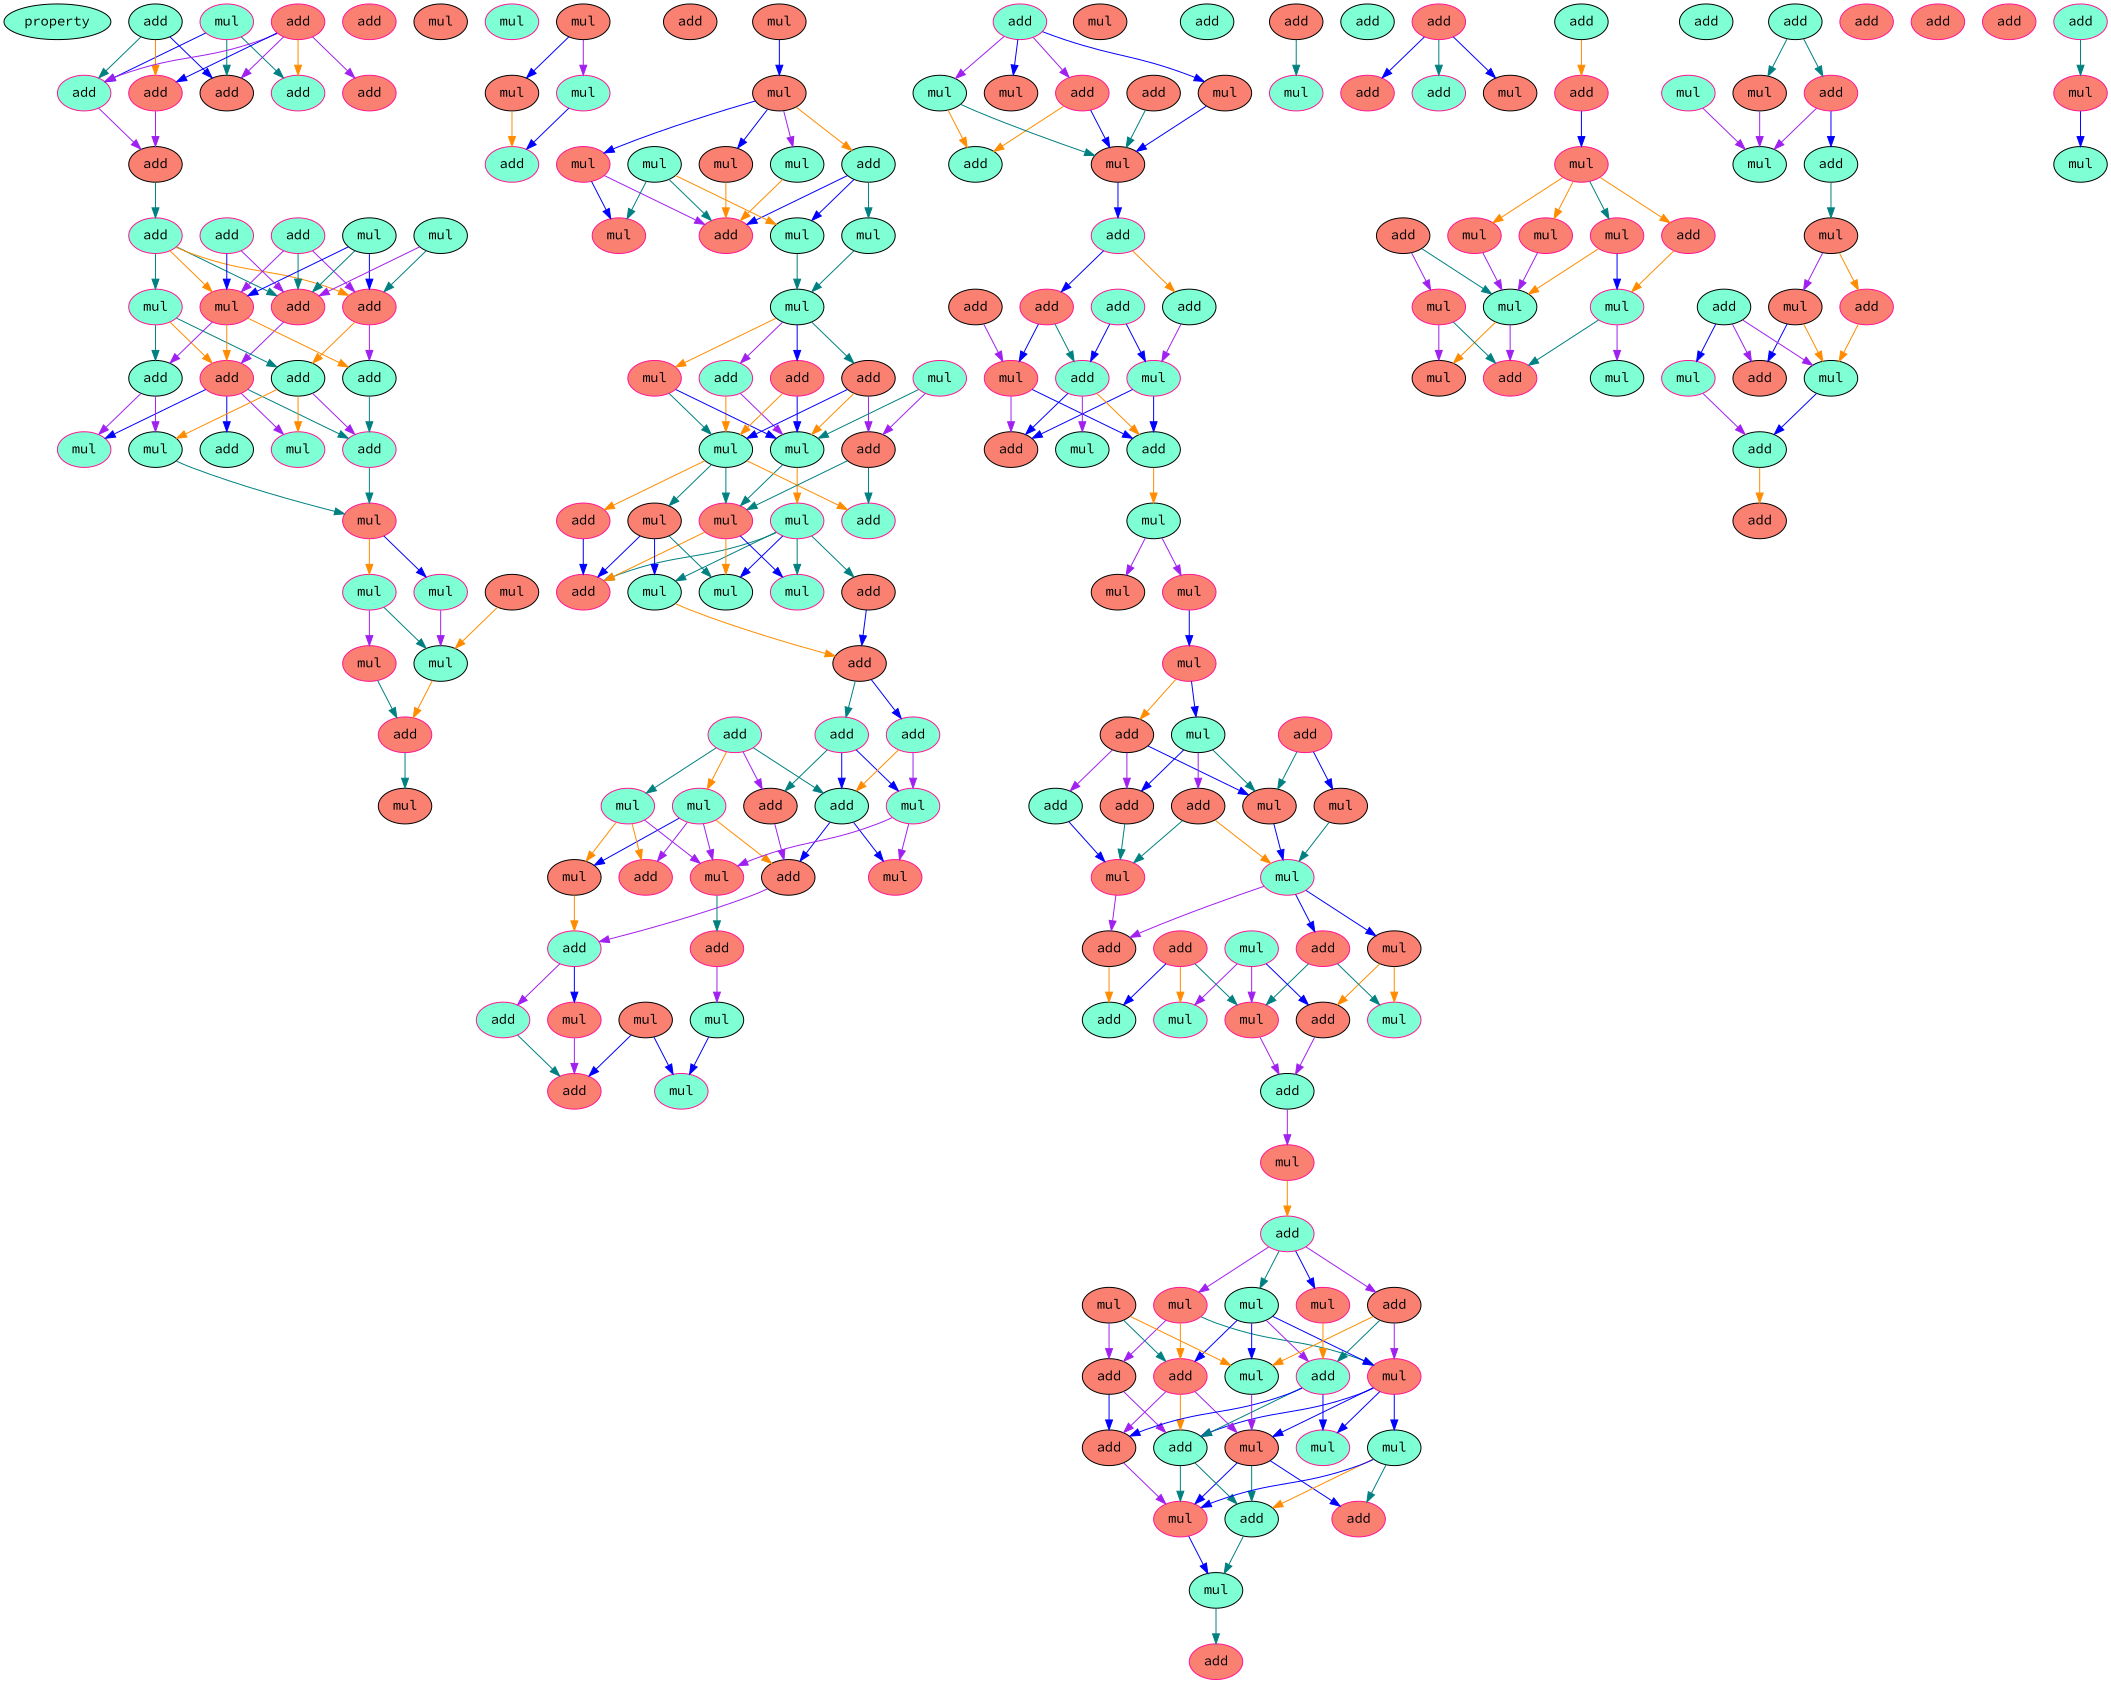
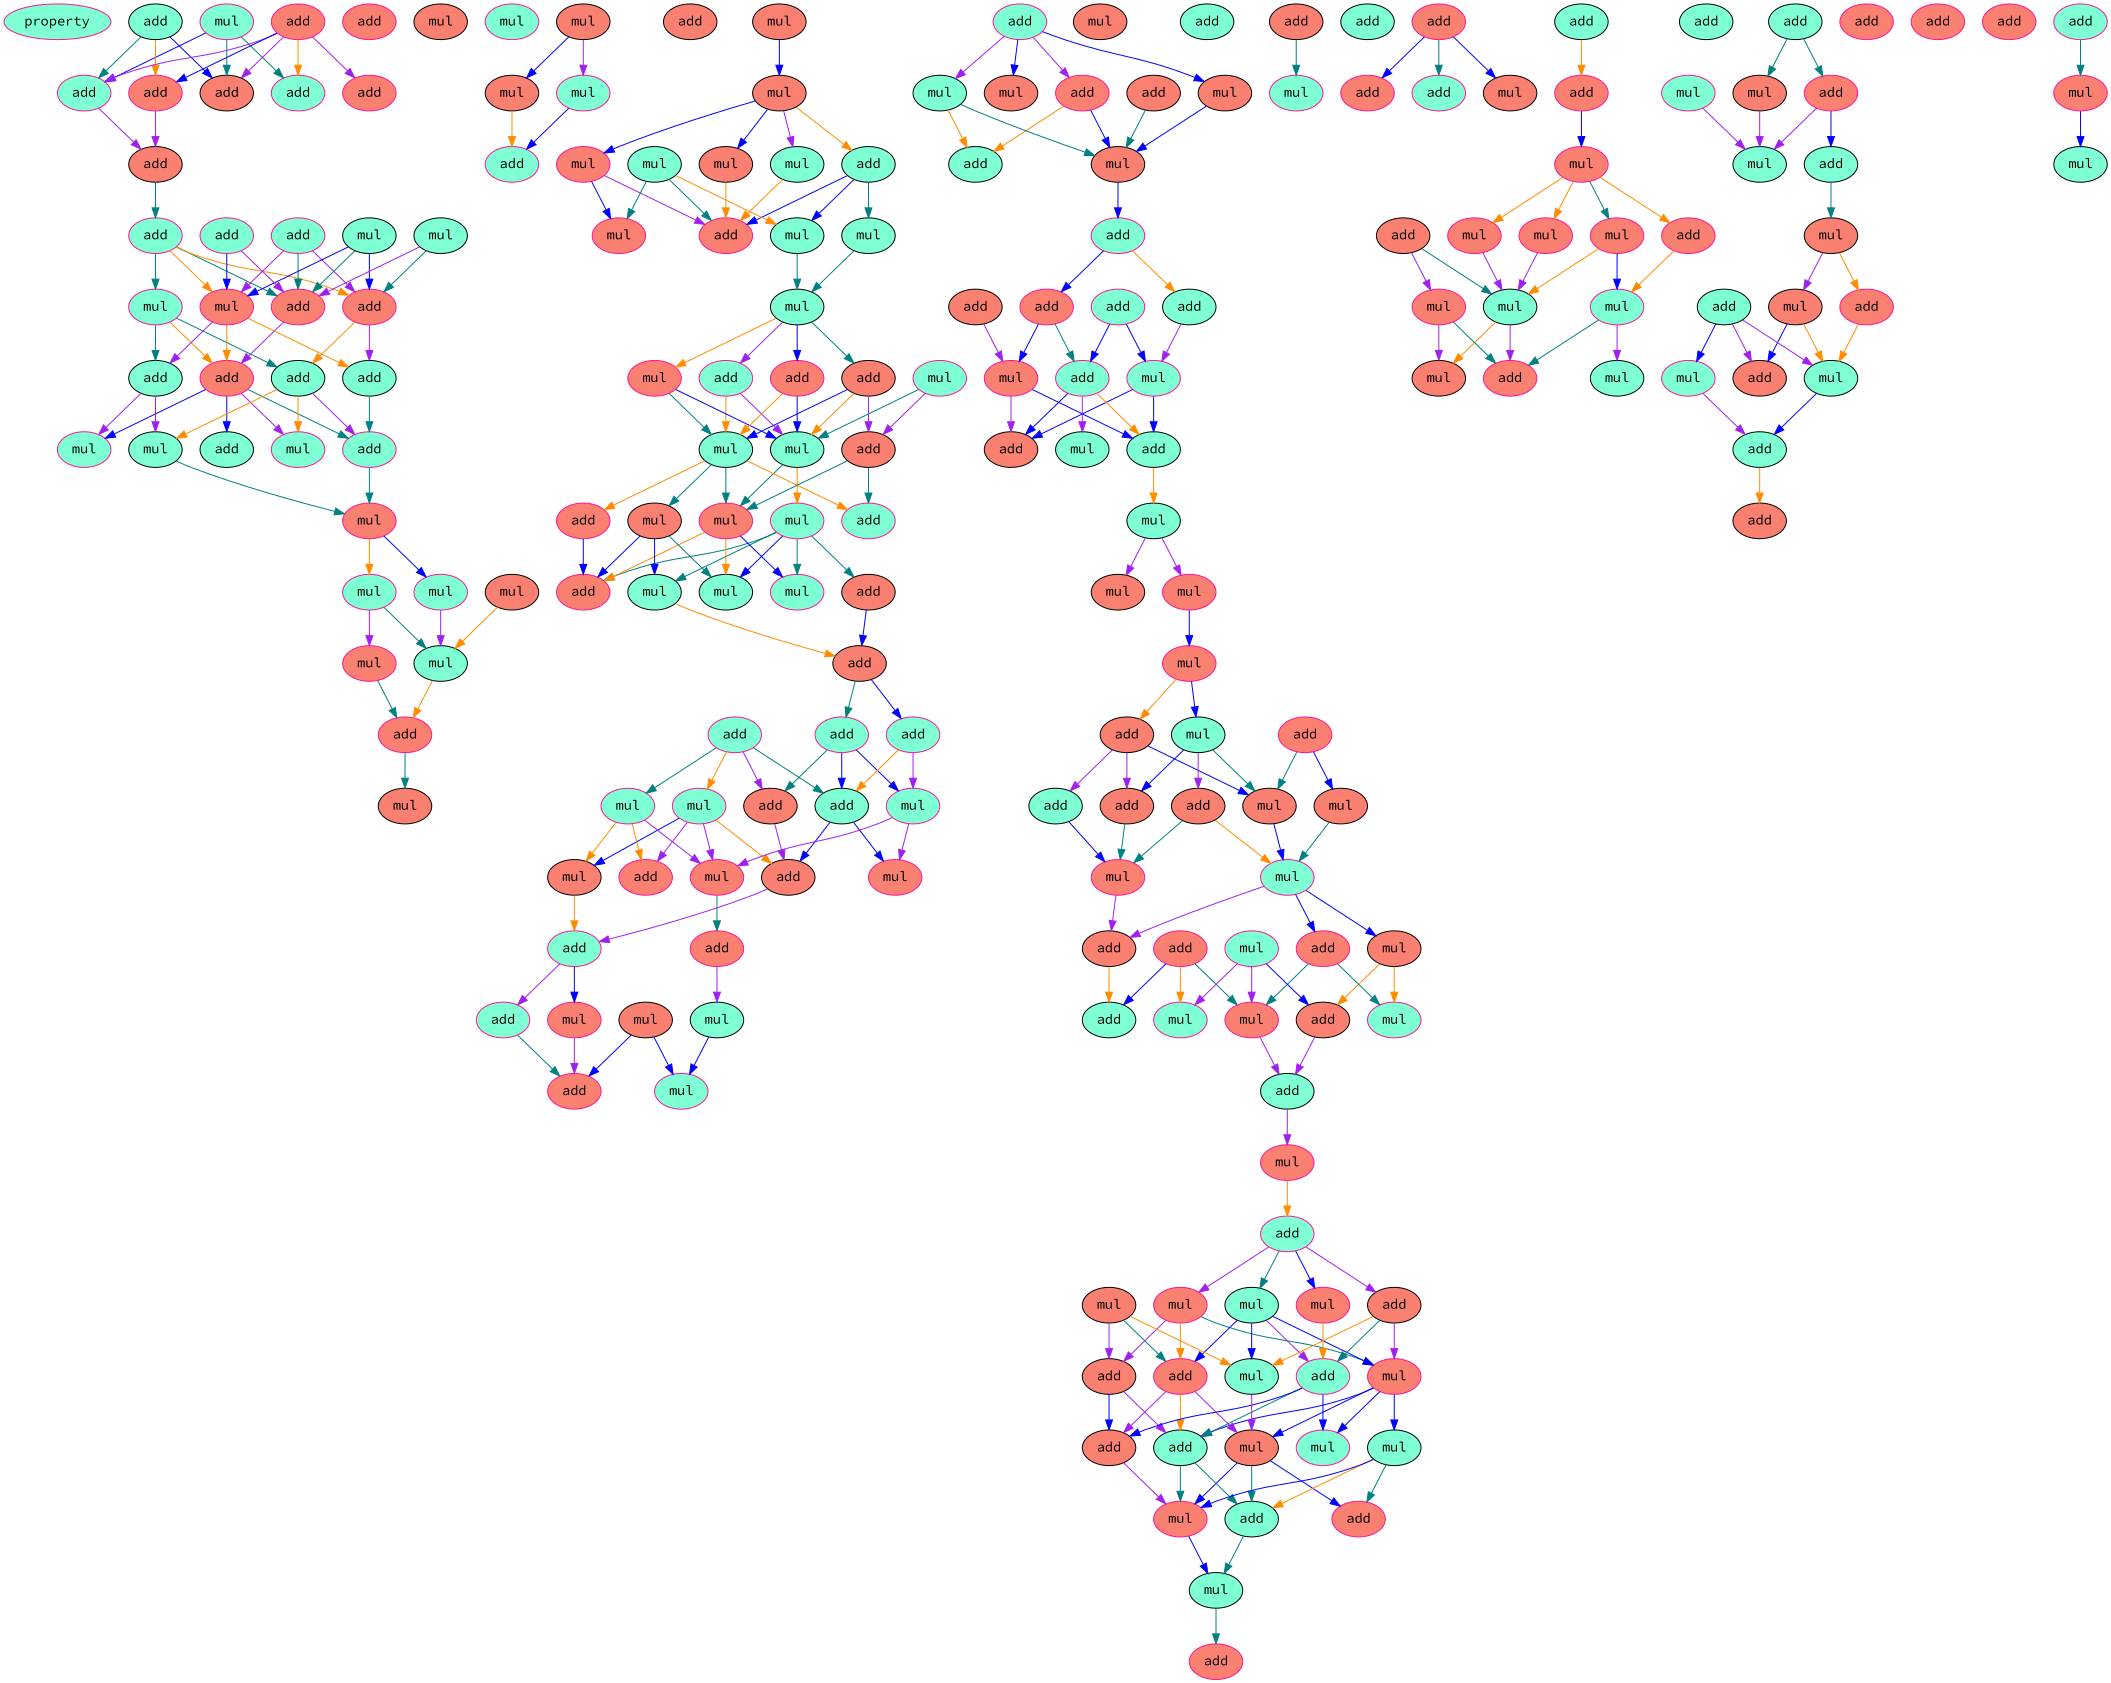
node "property": color black -> deeppink
